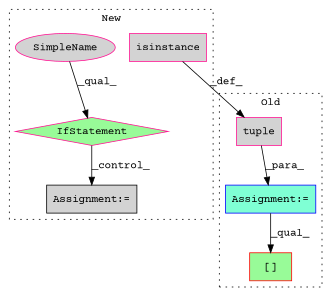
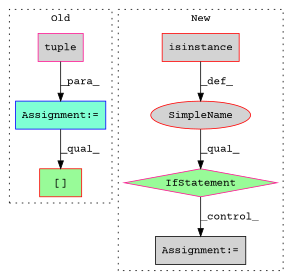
node "SimpleName": color deeppink -> red
node "isinstance": color deeppink -> red
edge "isinstance" -> "tuple": now "isinstance" -> "SimpleName"
